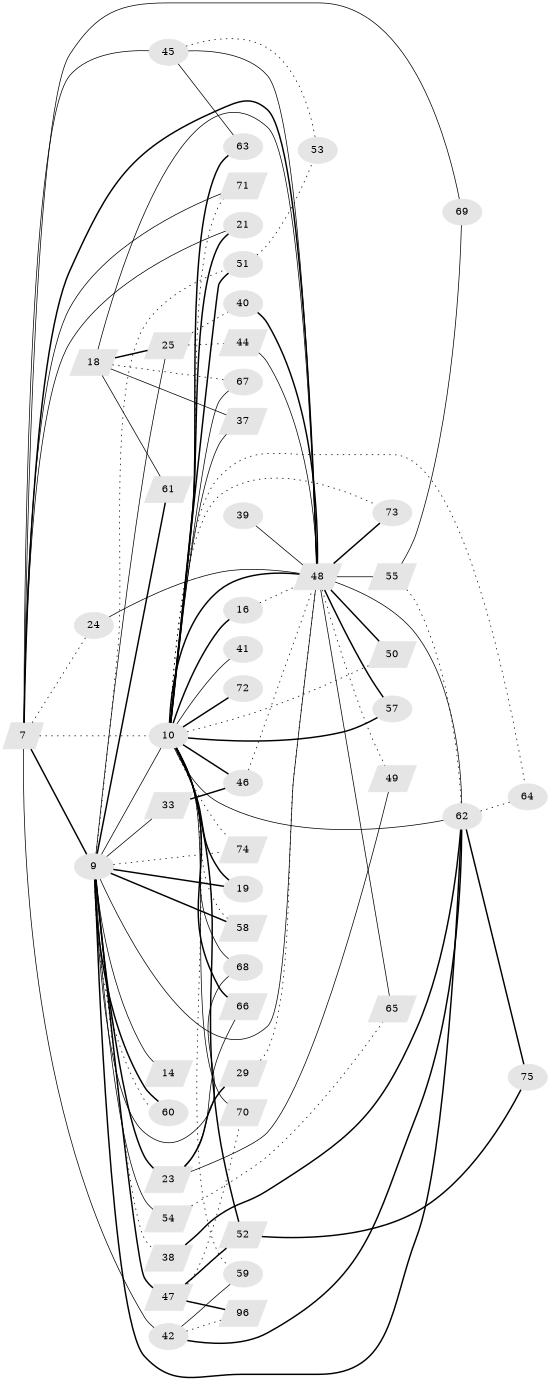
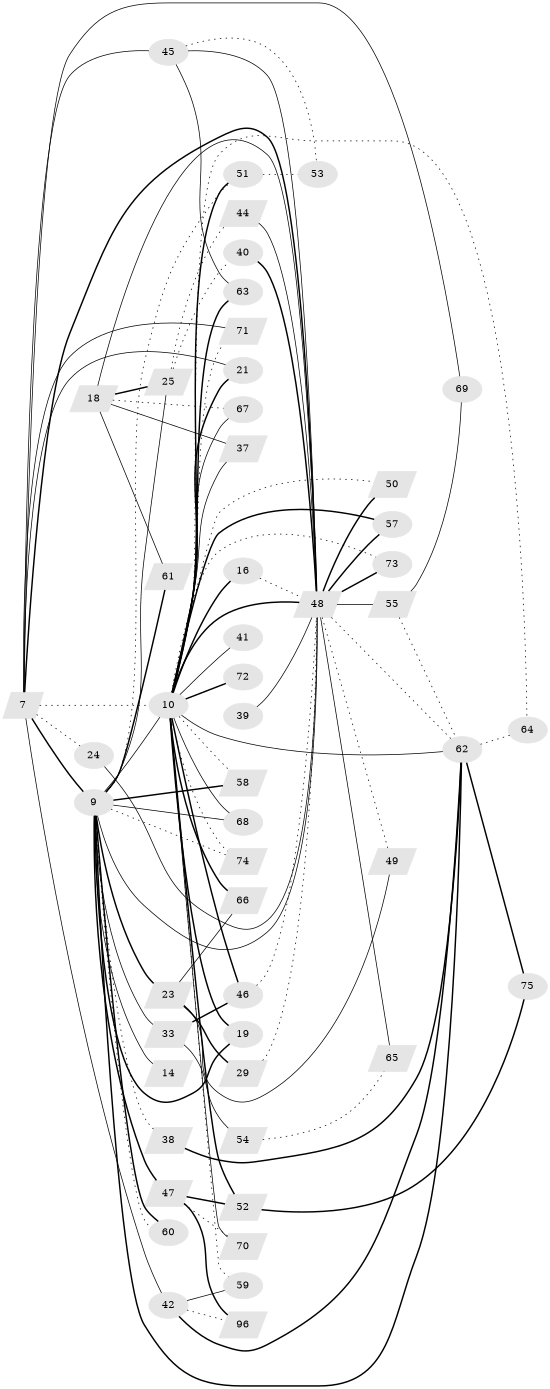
edge "48" -- "62": style solid -> dotted
edge "9" -- "54": now "33" -- "54"
